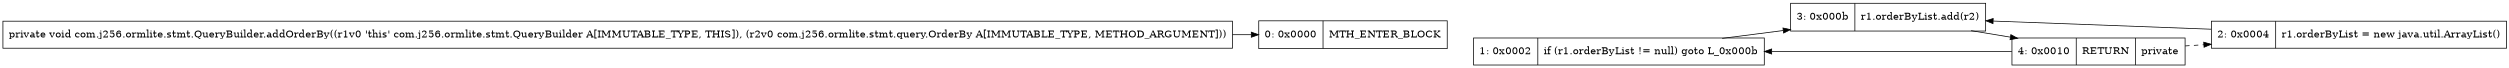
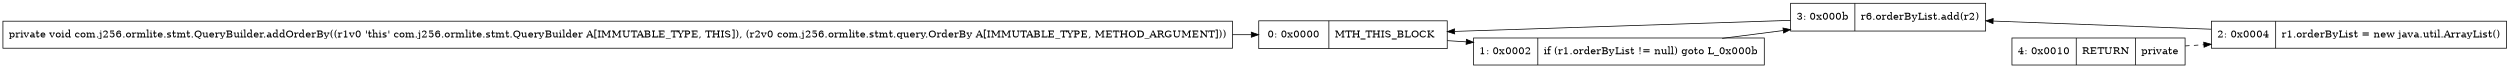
node "3: 0x000b": text "r1.orderByList.add(r2)" -> "r6.orderByList.add(r2)"
node "0: 0x0000": text "MTH_ENTER_BLOCK" -> "MTH_THIS_BLOCK"
edge "3: 0x000b" -> "4: 0x0010": now "3: 0x000b" -> "0: 0x0000"
edge "4: 0x0010" -> "1: 0x0002": now "0: 0x0000" -> "1: 0x0002"
